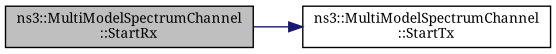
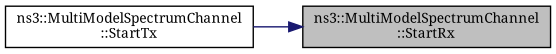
edge "ns3::MultiModelSpectrumChannel ::StartRx" -> "ns3::MultiModelSpectrumChannel ::StartTx": reversed
